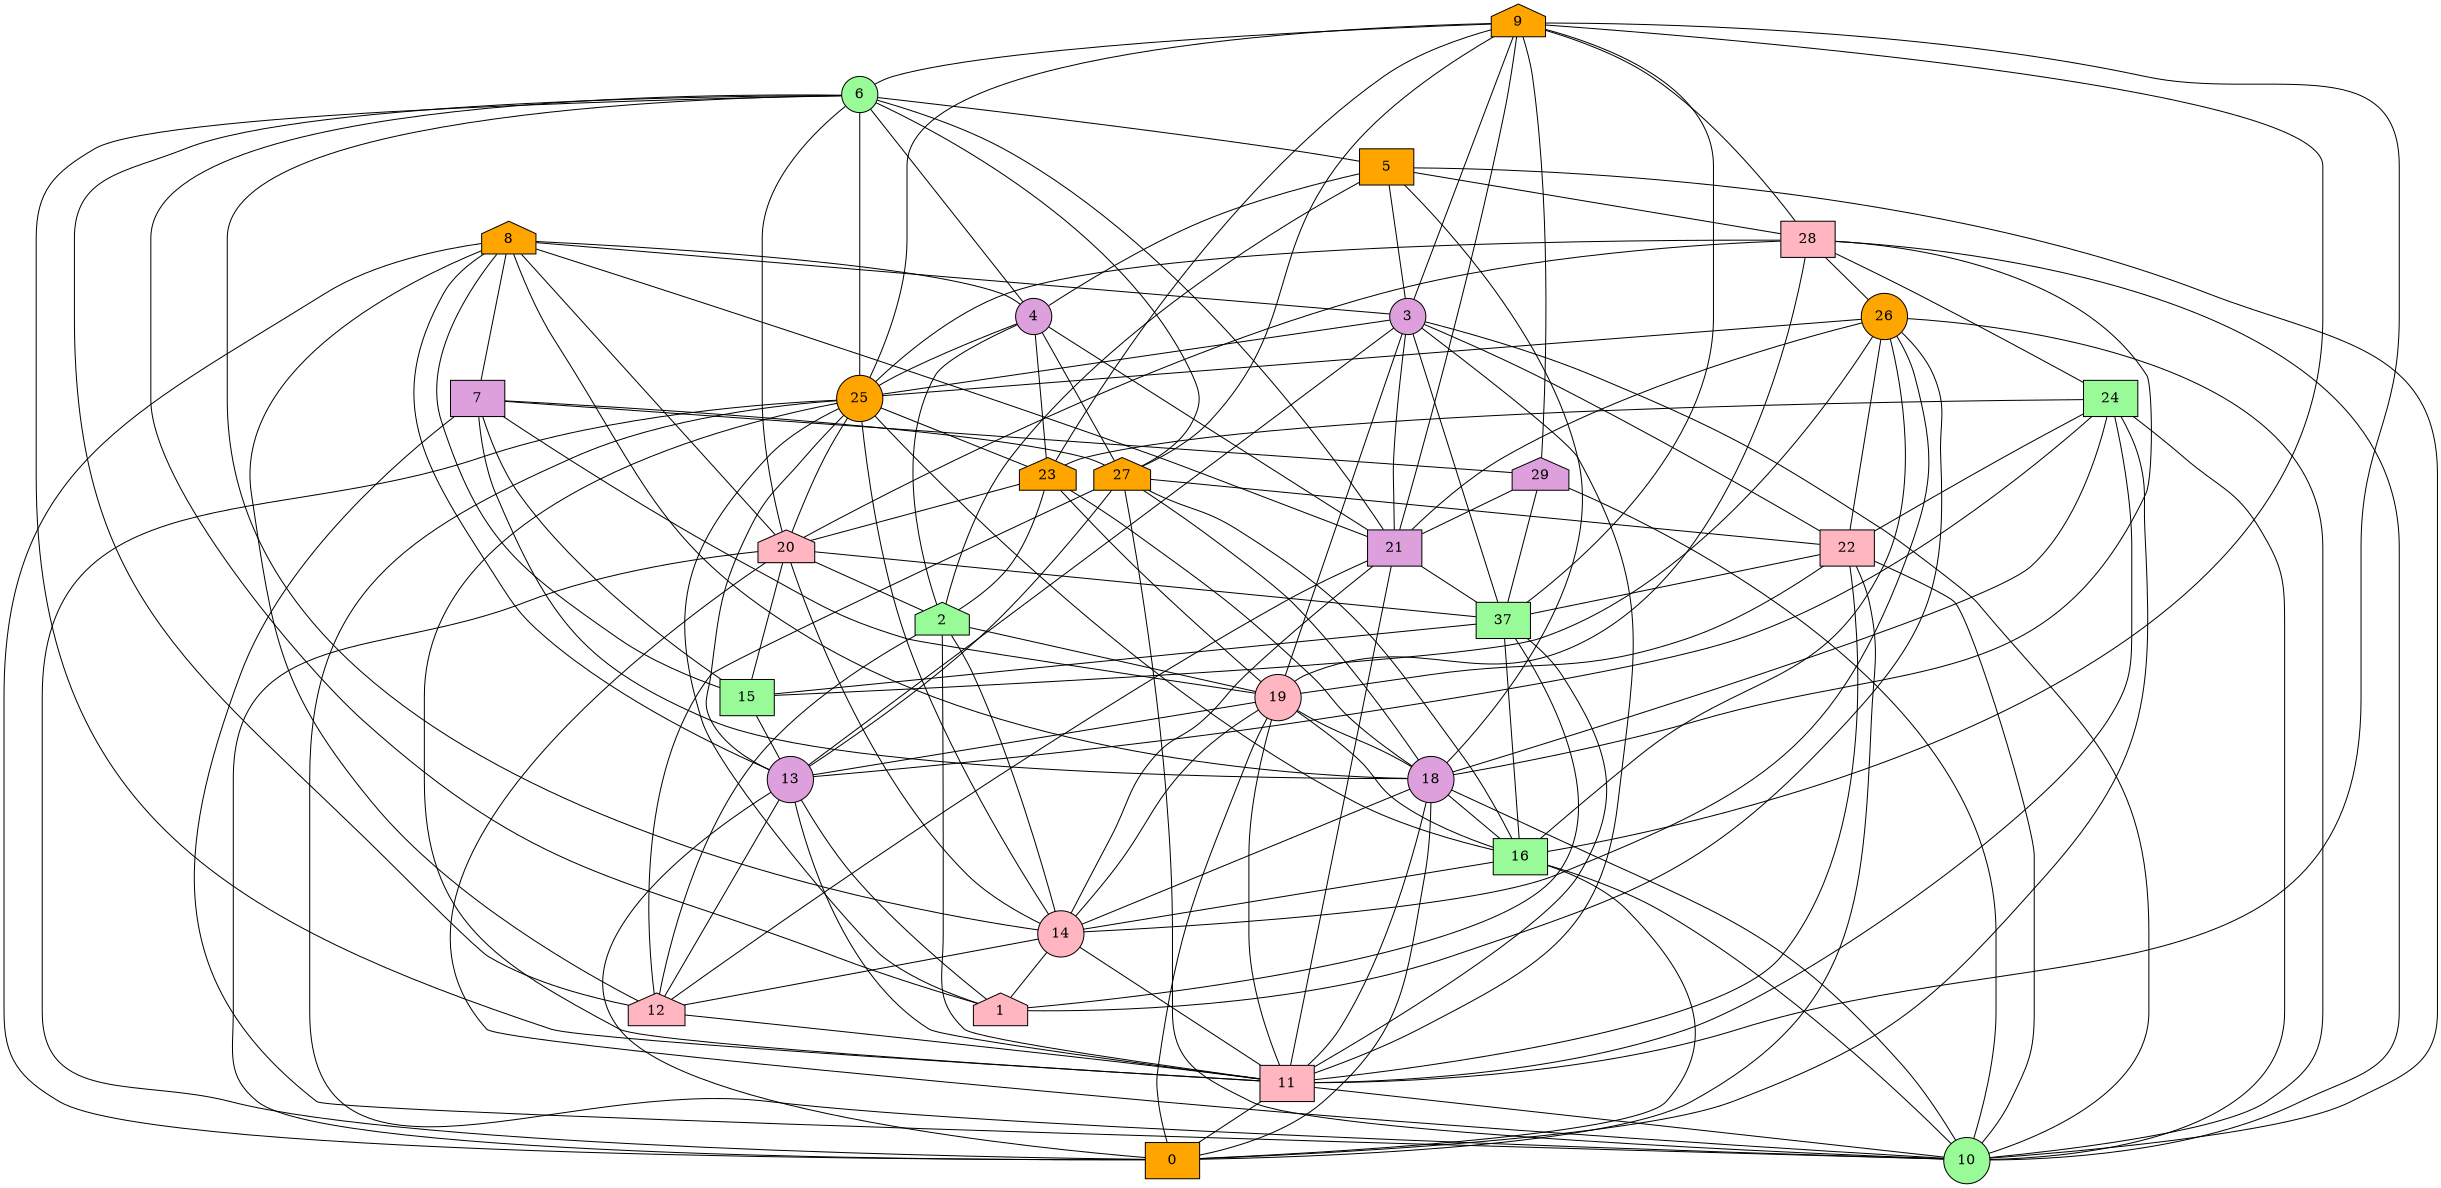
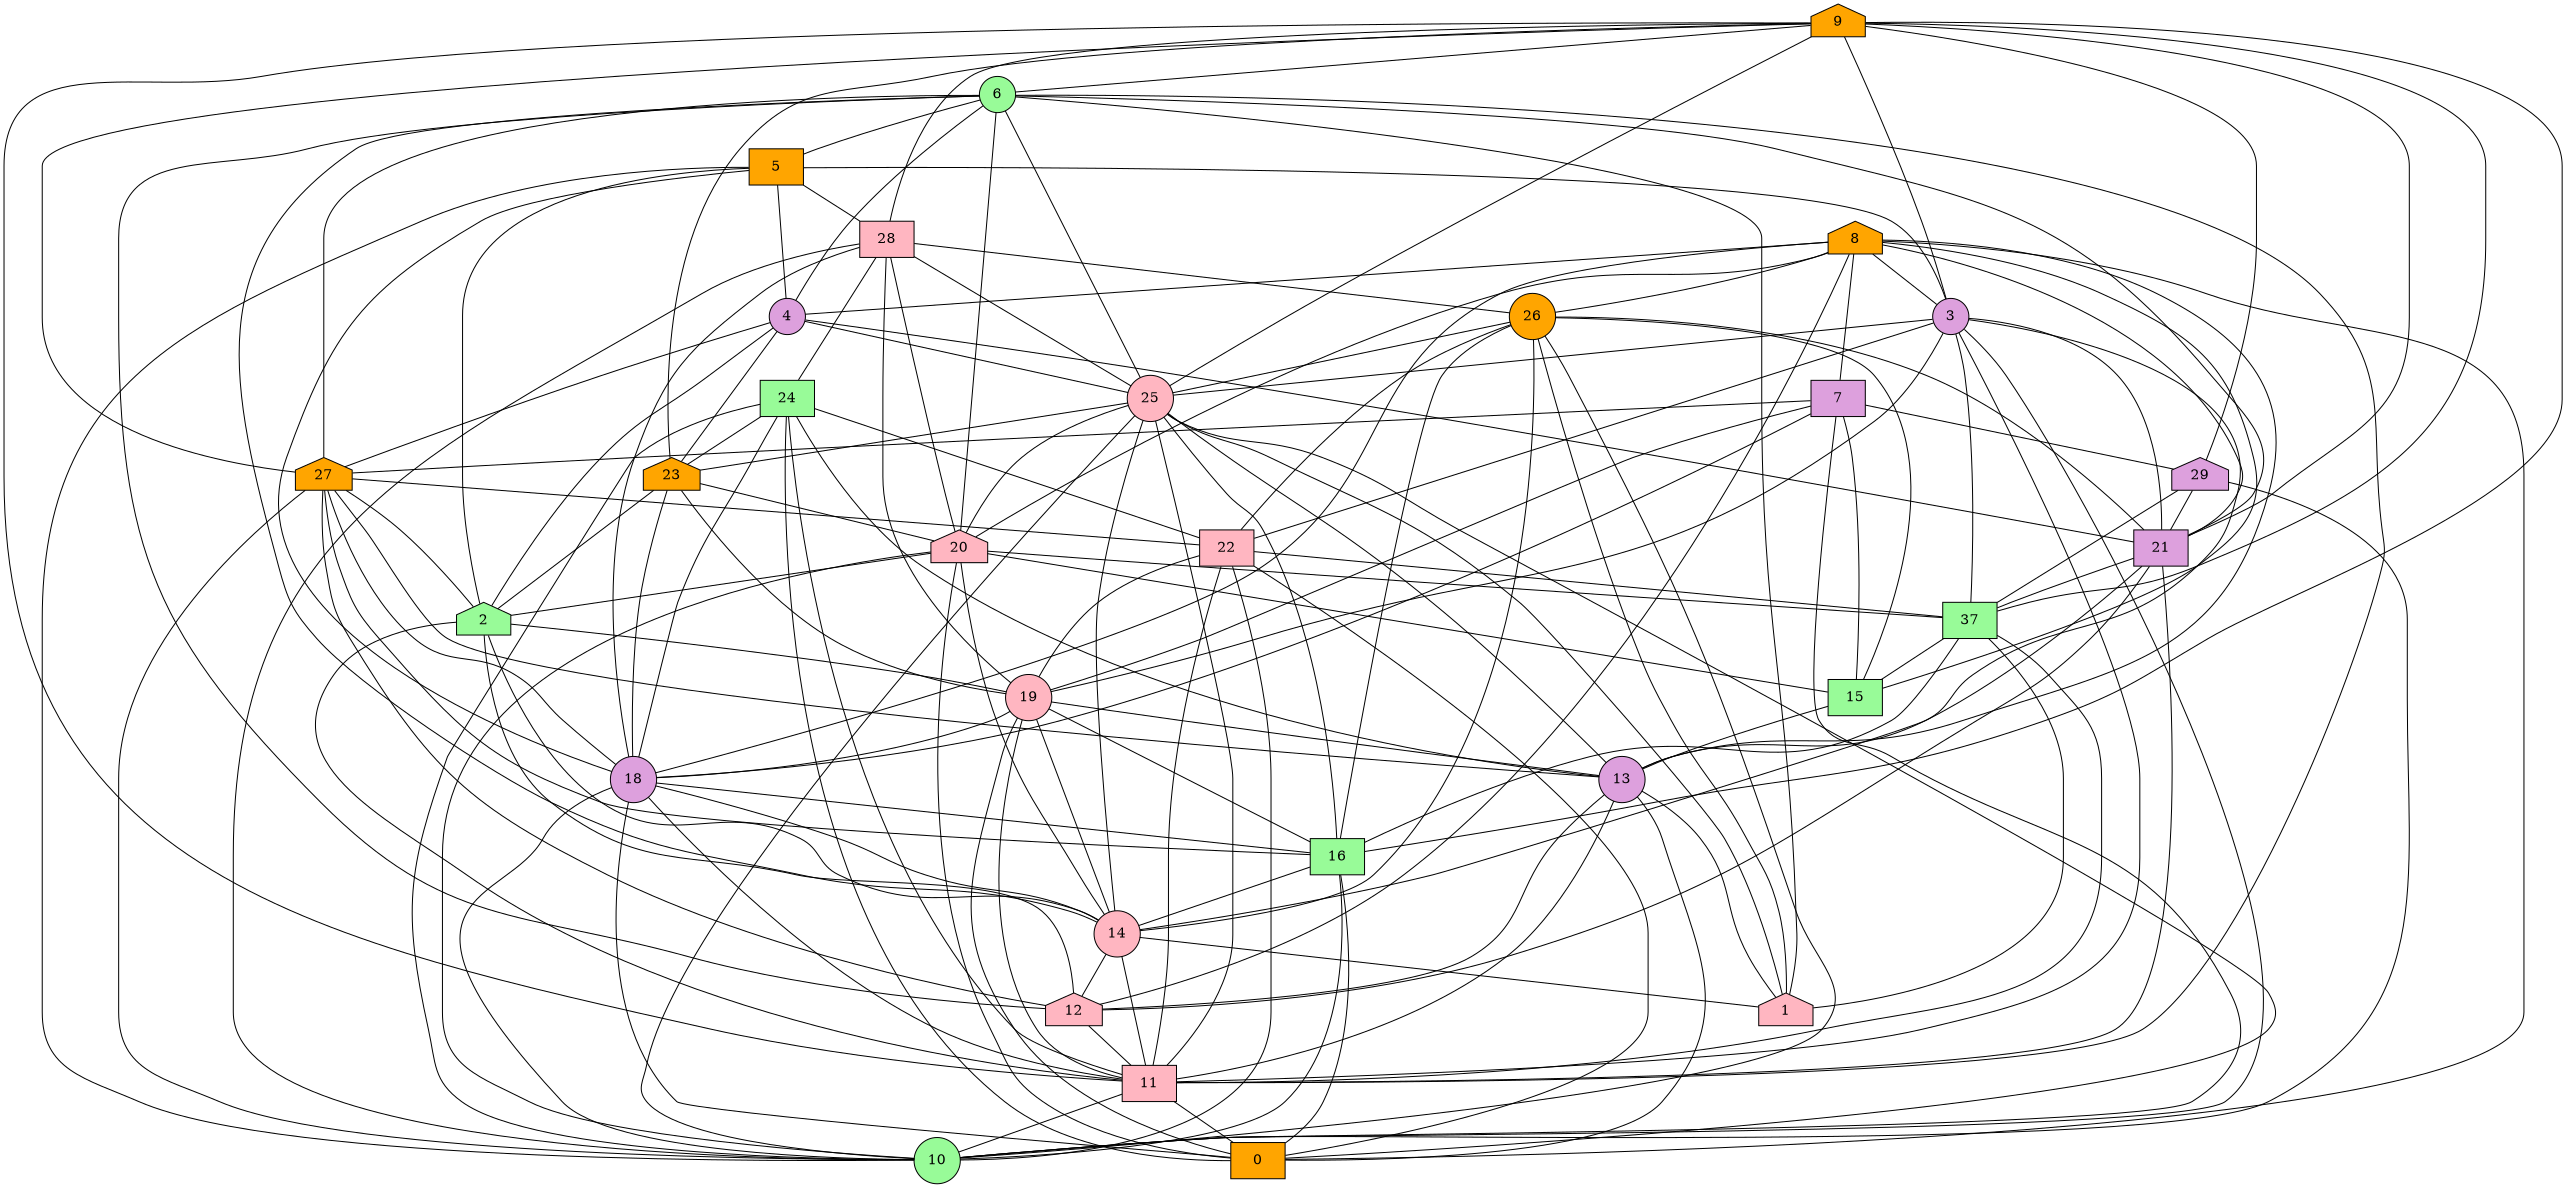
edge "8" -- "26": added
node "25": fillcolor orange -> lightpink
edge "27" -- "2": added
